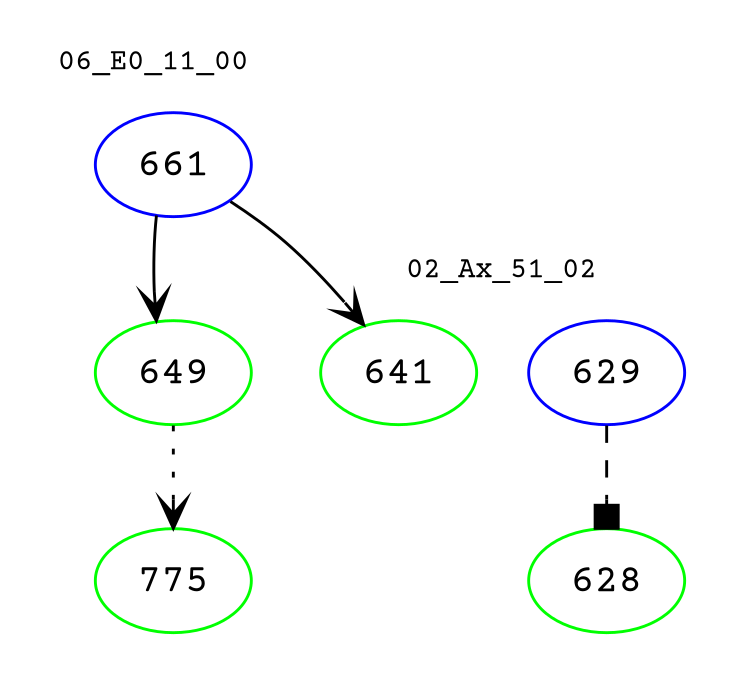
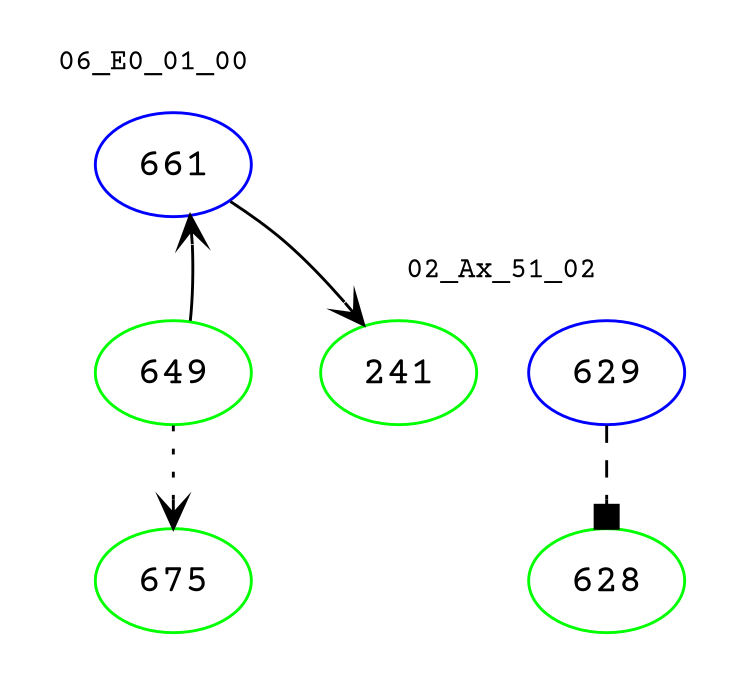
cluster "06_E0_11_00": label "06_E0_11_00" -> "06_E0_01_00"
edge "661" -> "649": reversed
node "641": label "641" -> "241"
node "775": label "775" -> "675"
